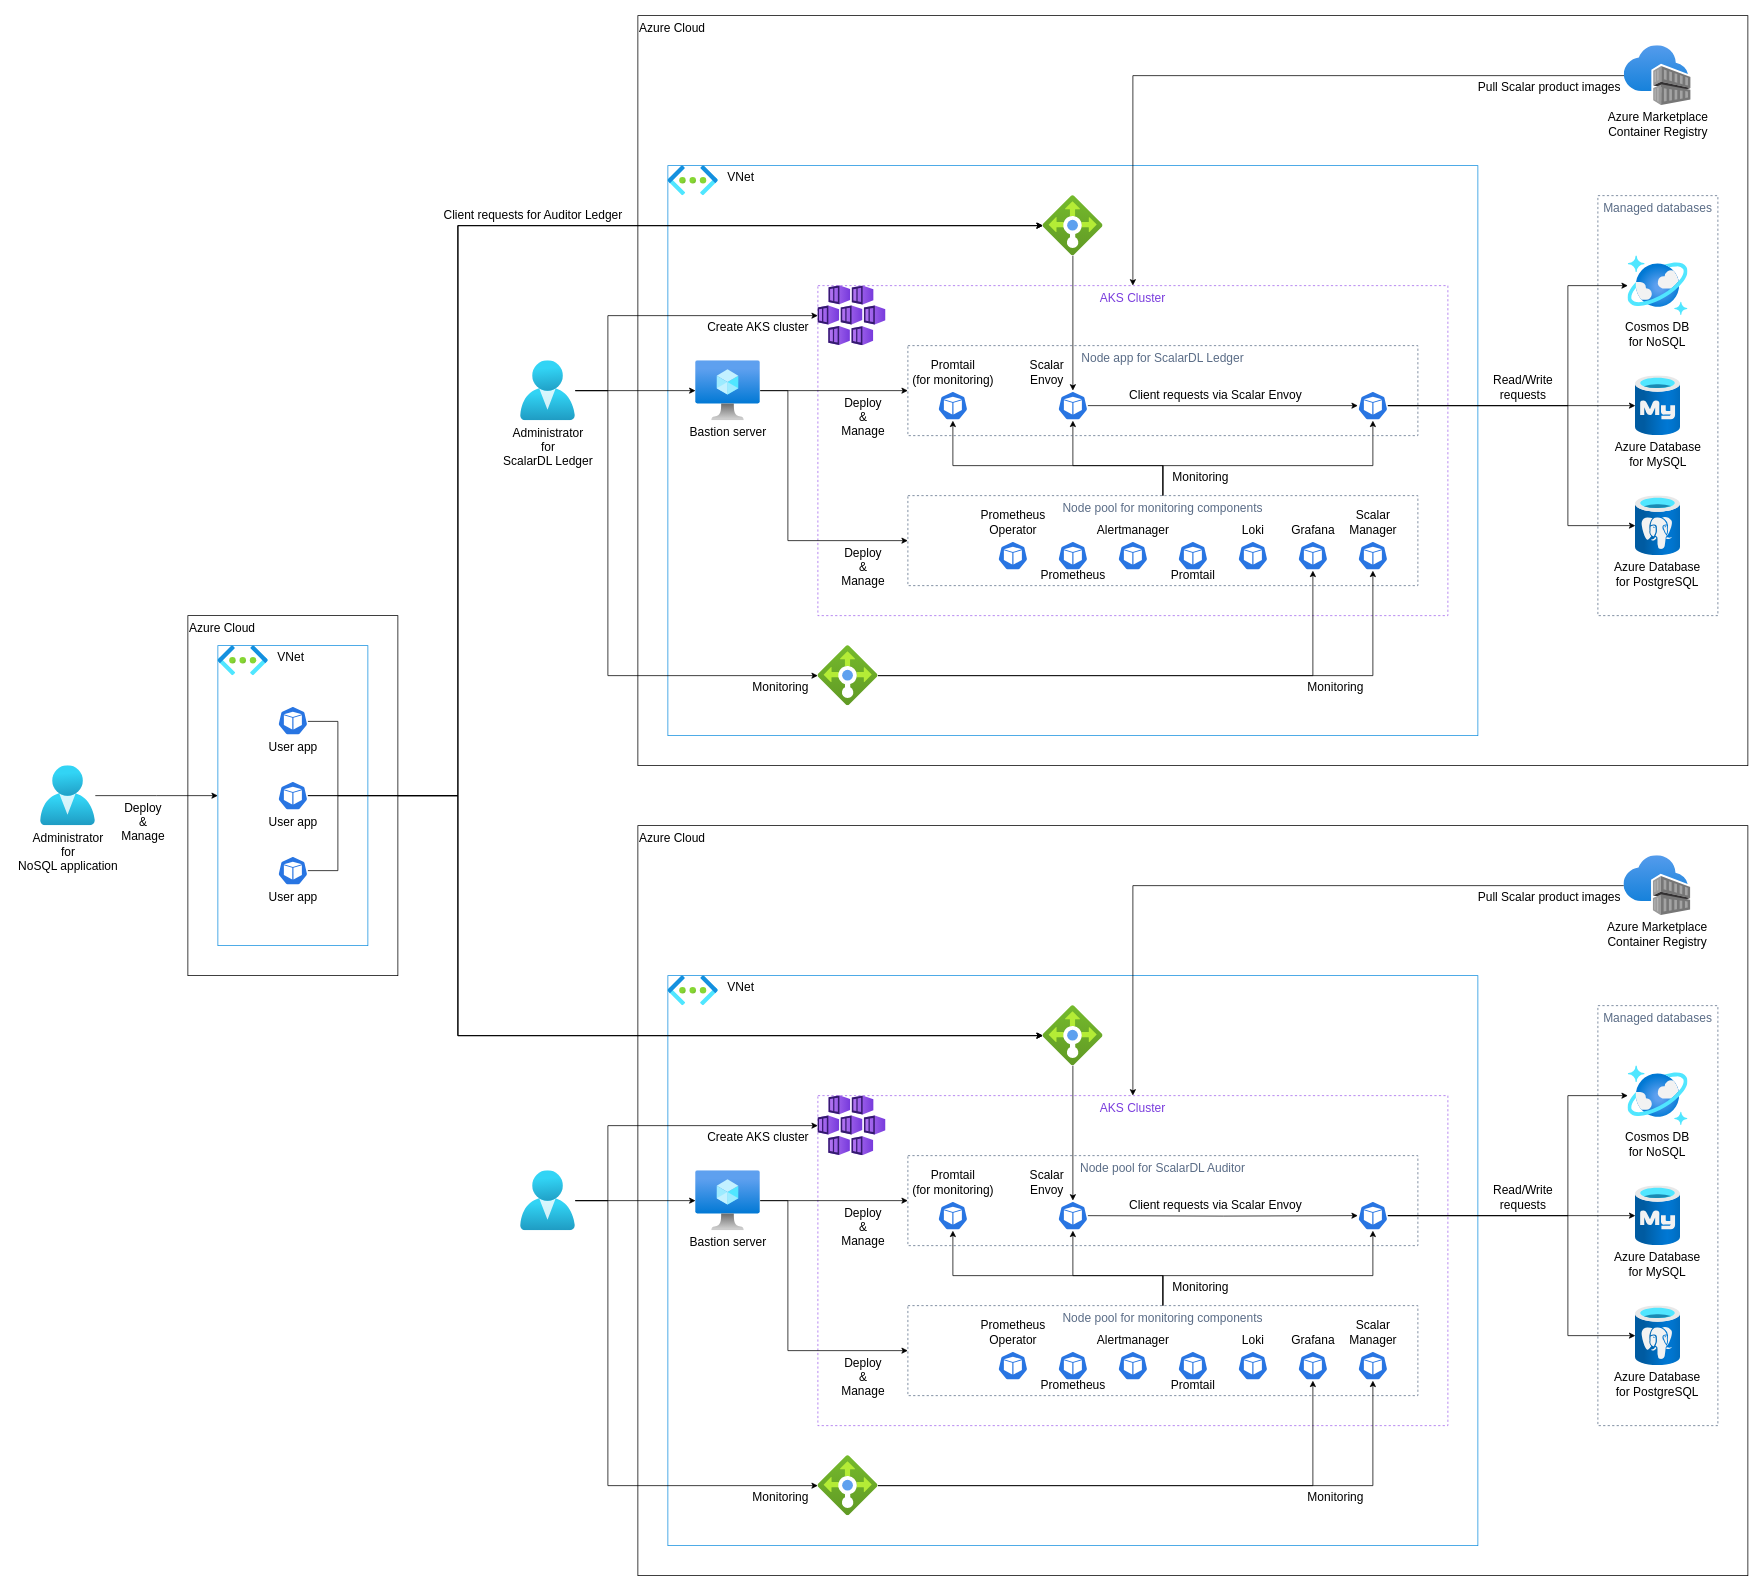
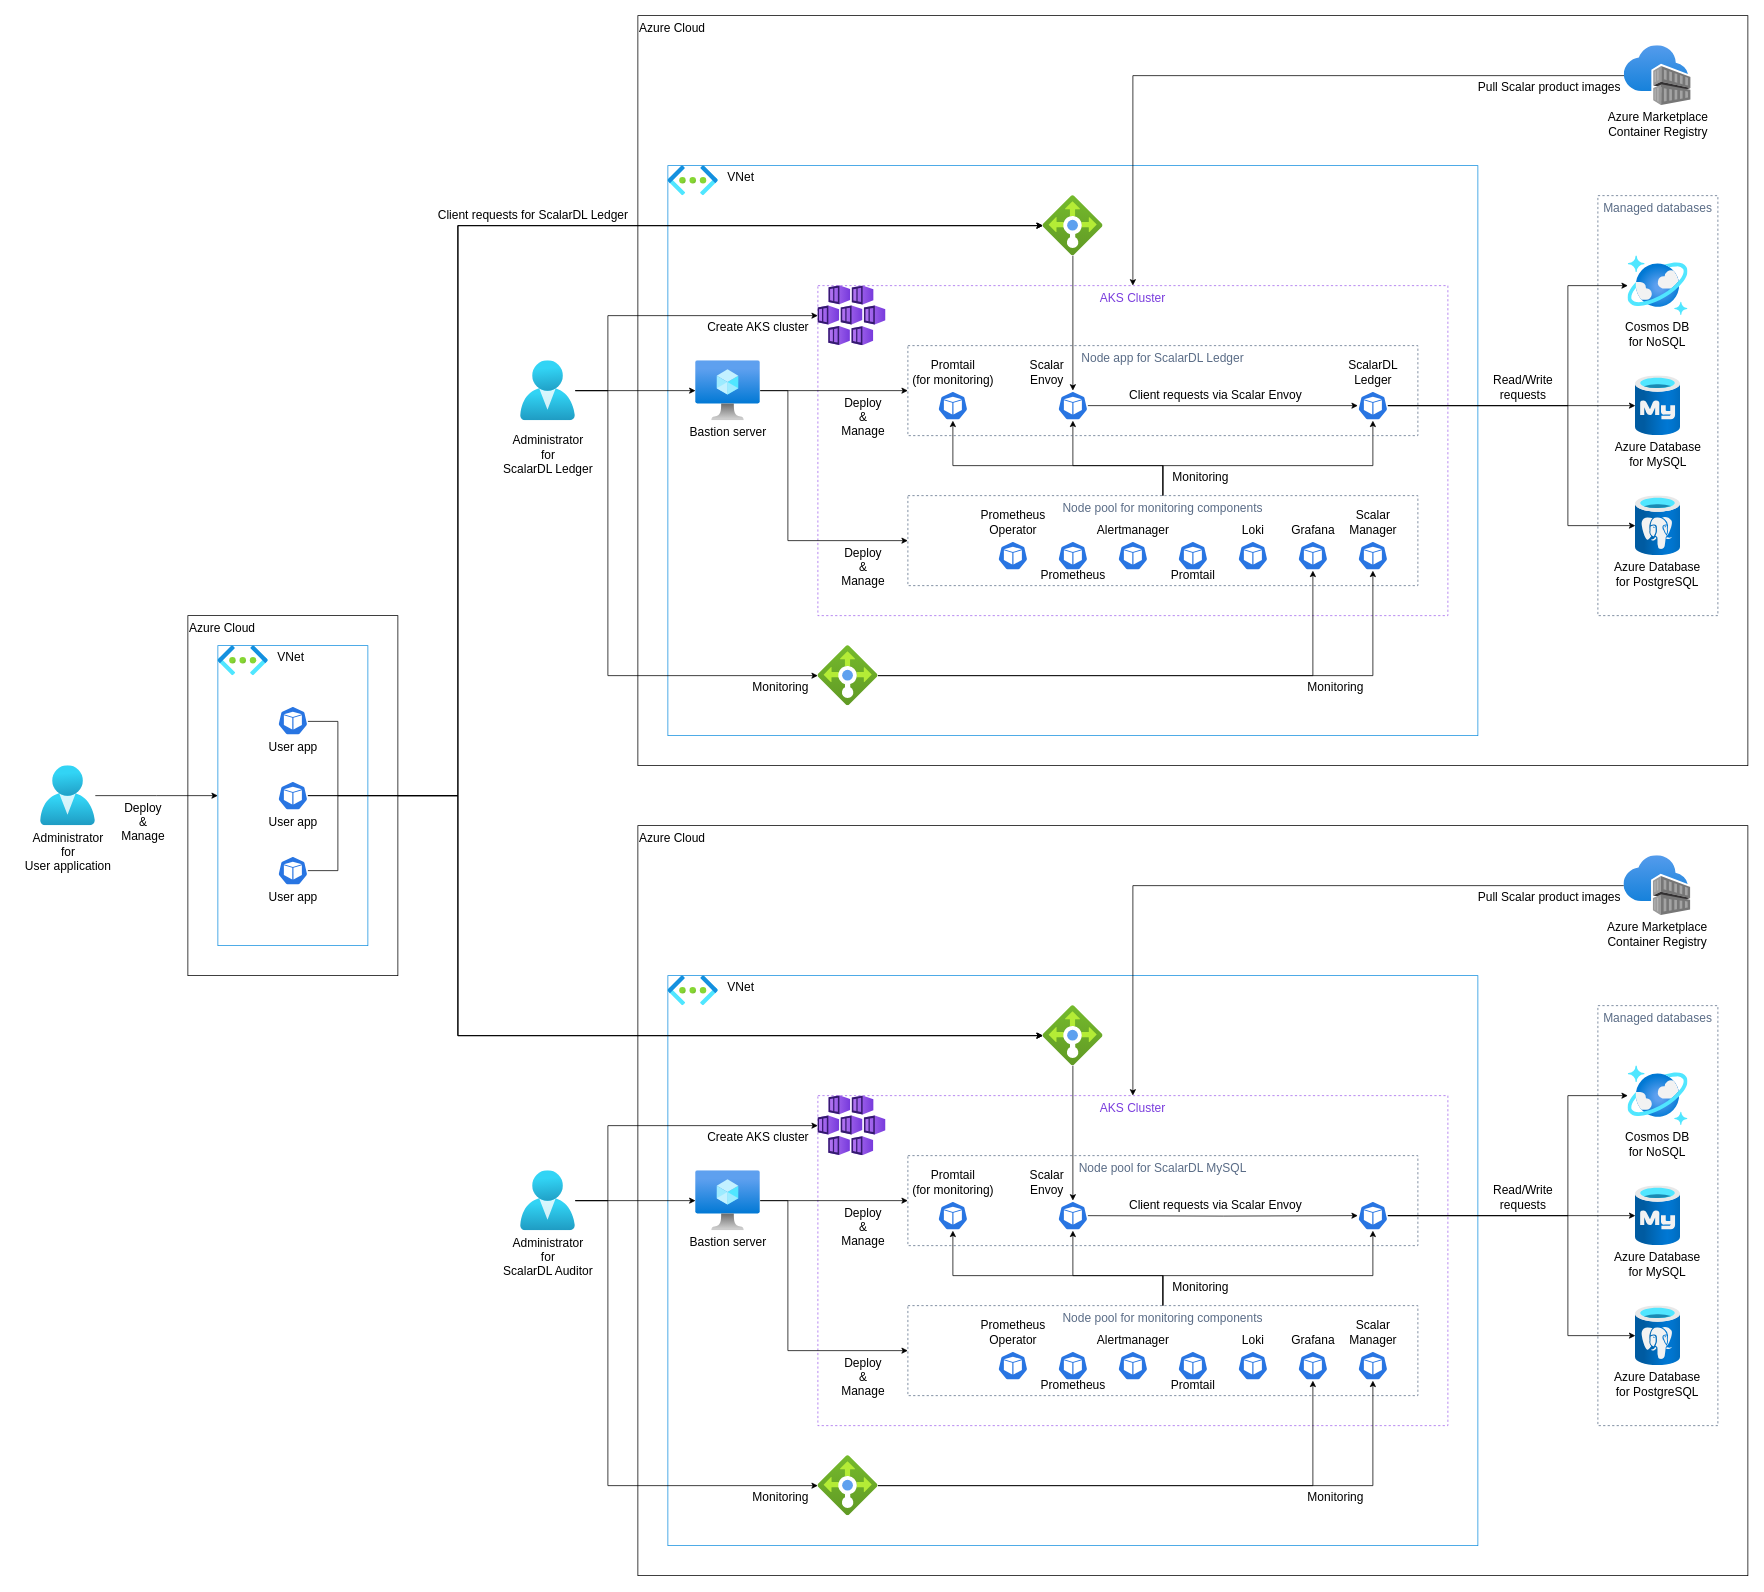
node "Client requests for Auditor Ledger": label "Client requests for Auditor Ledger" -> "Client requests for ScalarDL Ledger"
node "ScalarDL Ledger": added
node "AdministratorforScalarDL Ledger": moved (548, 447) -> (548, 454)
node "AdministratorforNoSQL application": label "AdministratorforNoSQL application" -> "AdministratorforUser application"
node "Node pool for ScalarDL Auditor": label "Node pool for ScalarDL Auditor" -> "Node pool for ScalarDL MySQL"
node "AdministratorforScalarDL Auditor": added
